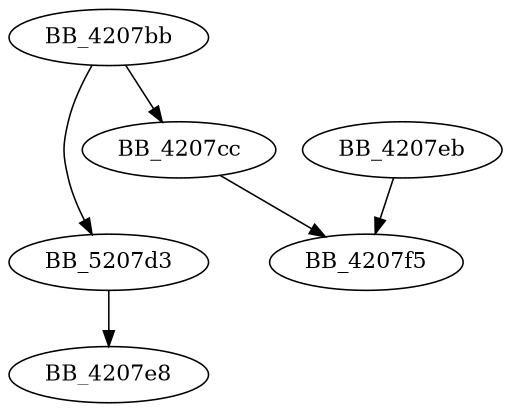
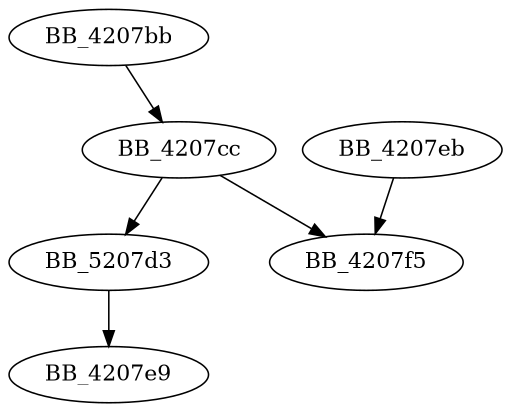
edge "BB_4207bb" -> "BB_5207d3": now "BB_4207cc" -> "BB_5207d3"
node "BB_4207e8": label "BB_4207e8" -> "BB_4207e9"
